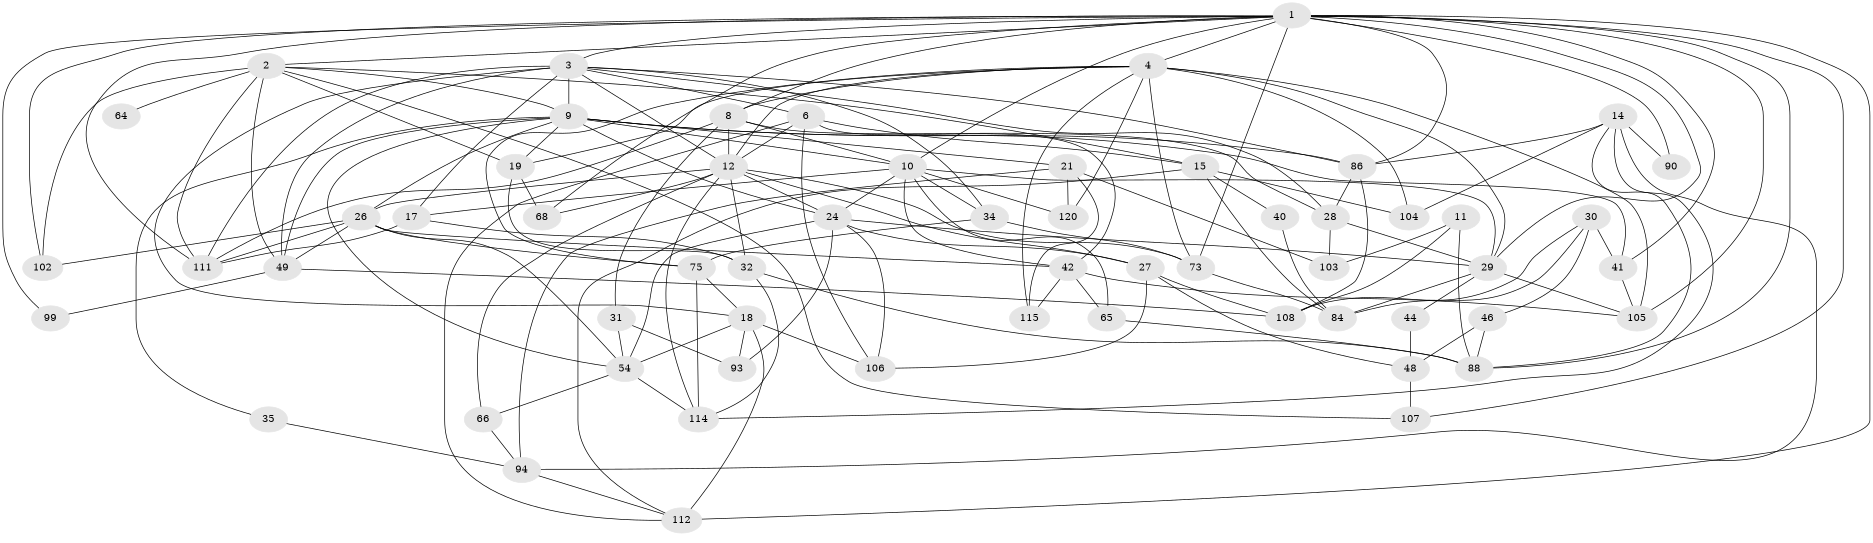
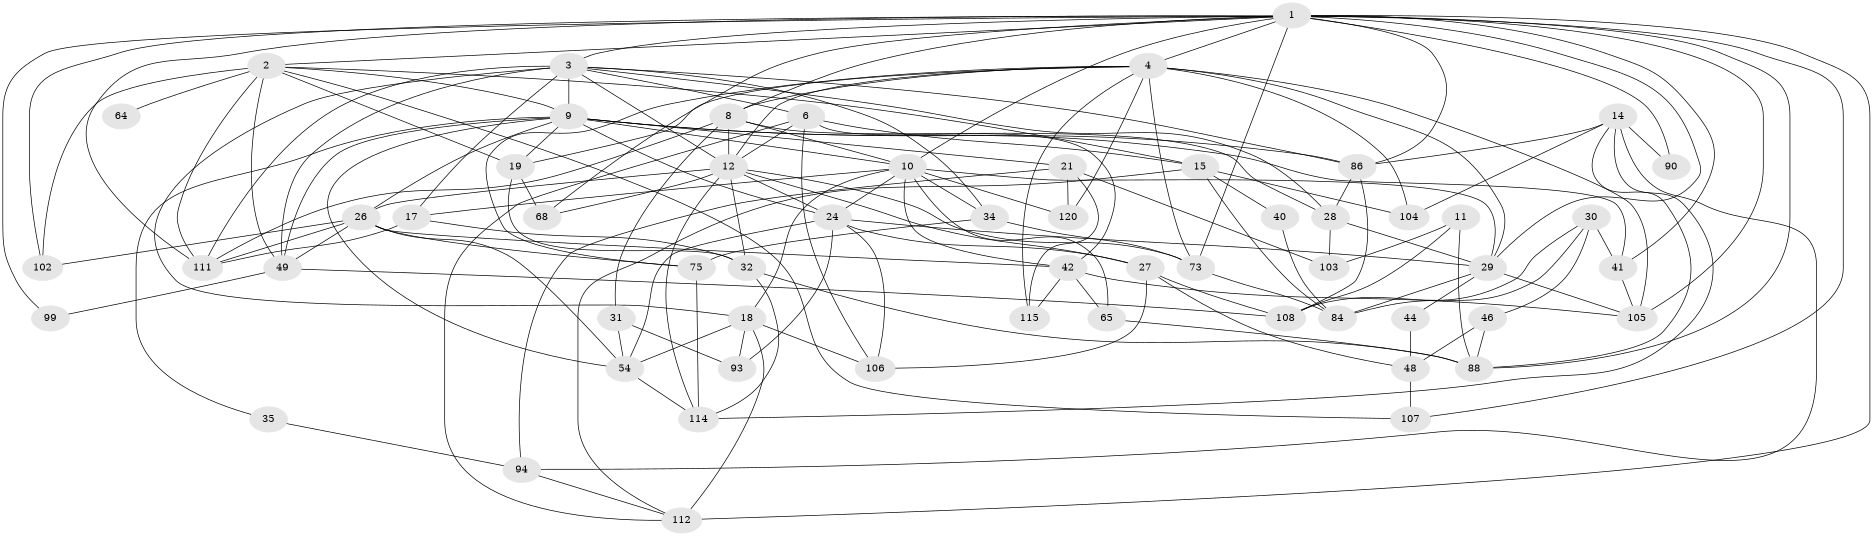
edge "75" -- "18": now "10" -- "18"
node "66": removed
